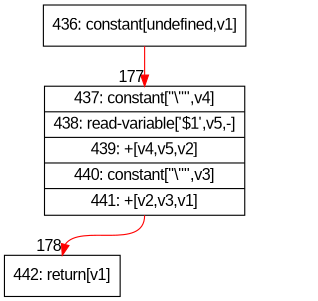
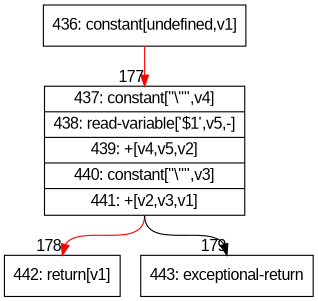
node "443: exceptional-return": added
